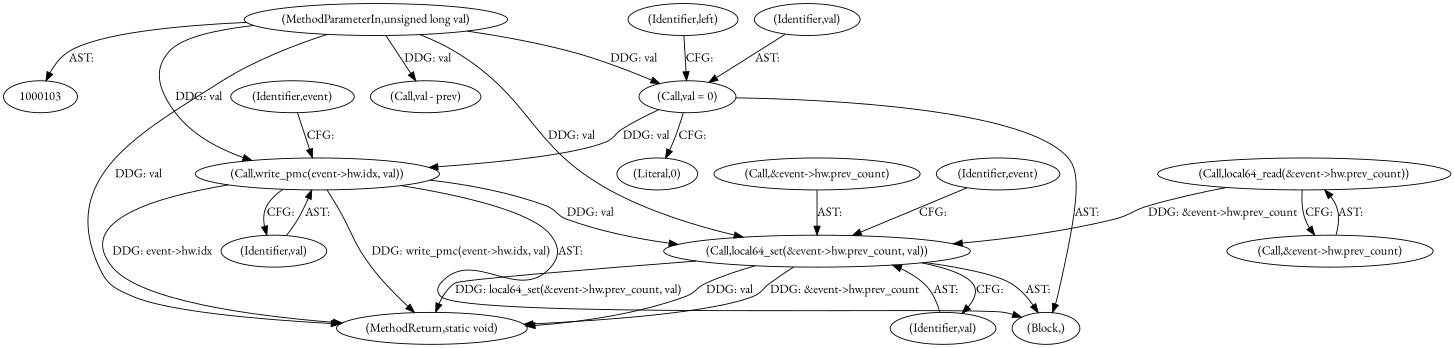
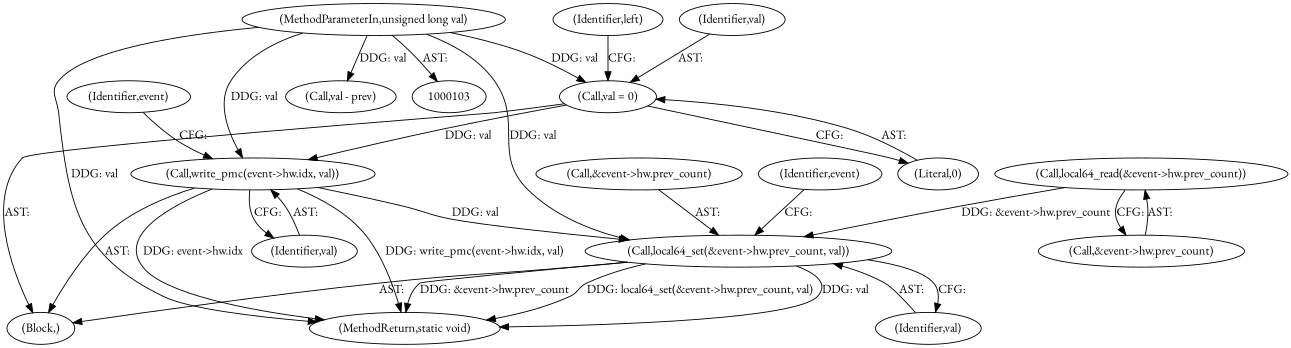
edge "(Literal,0)" -> "(Call,val = 0)": added, label "AST:"
